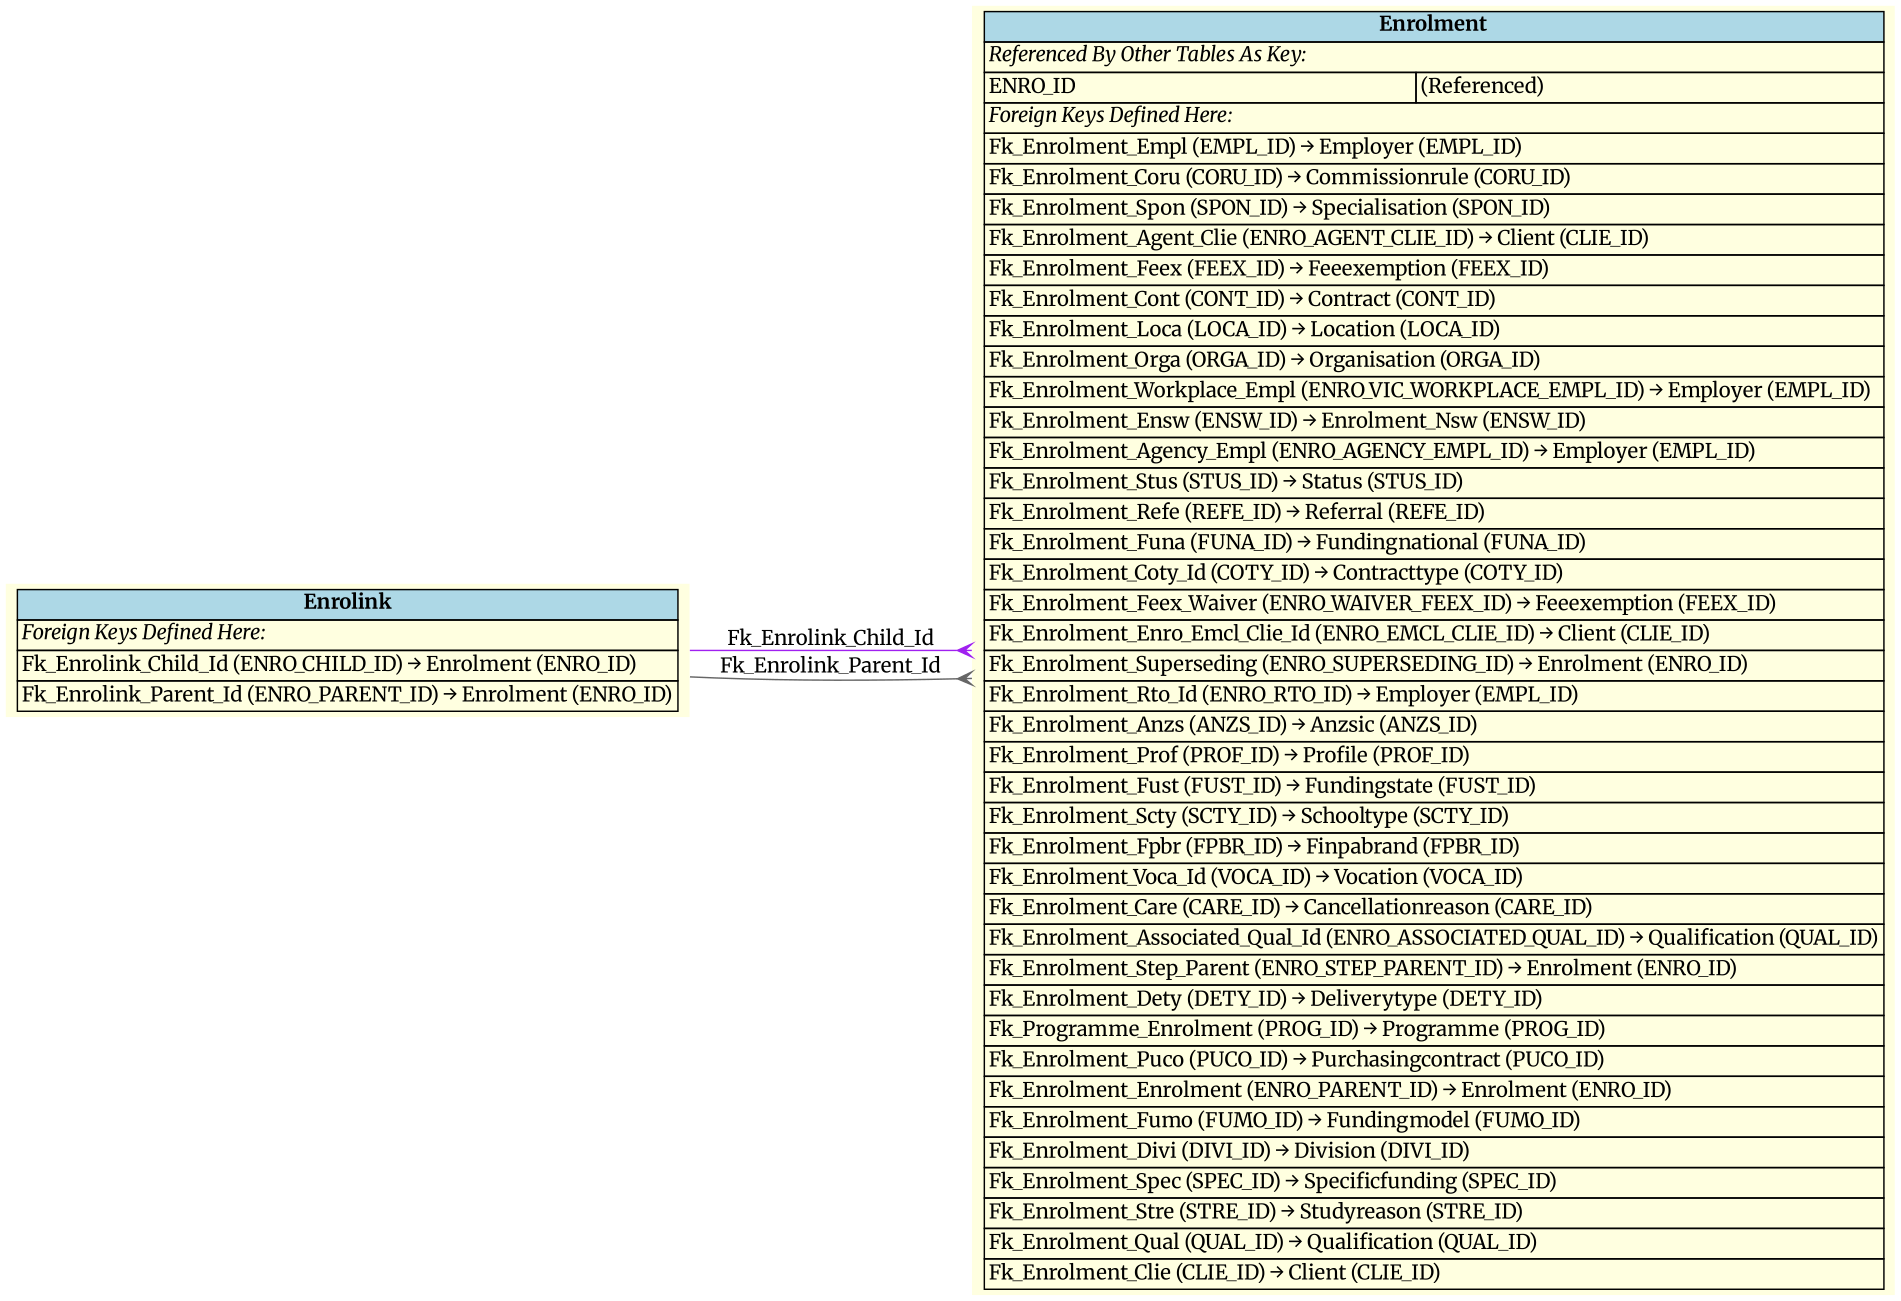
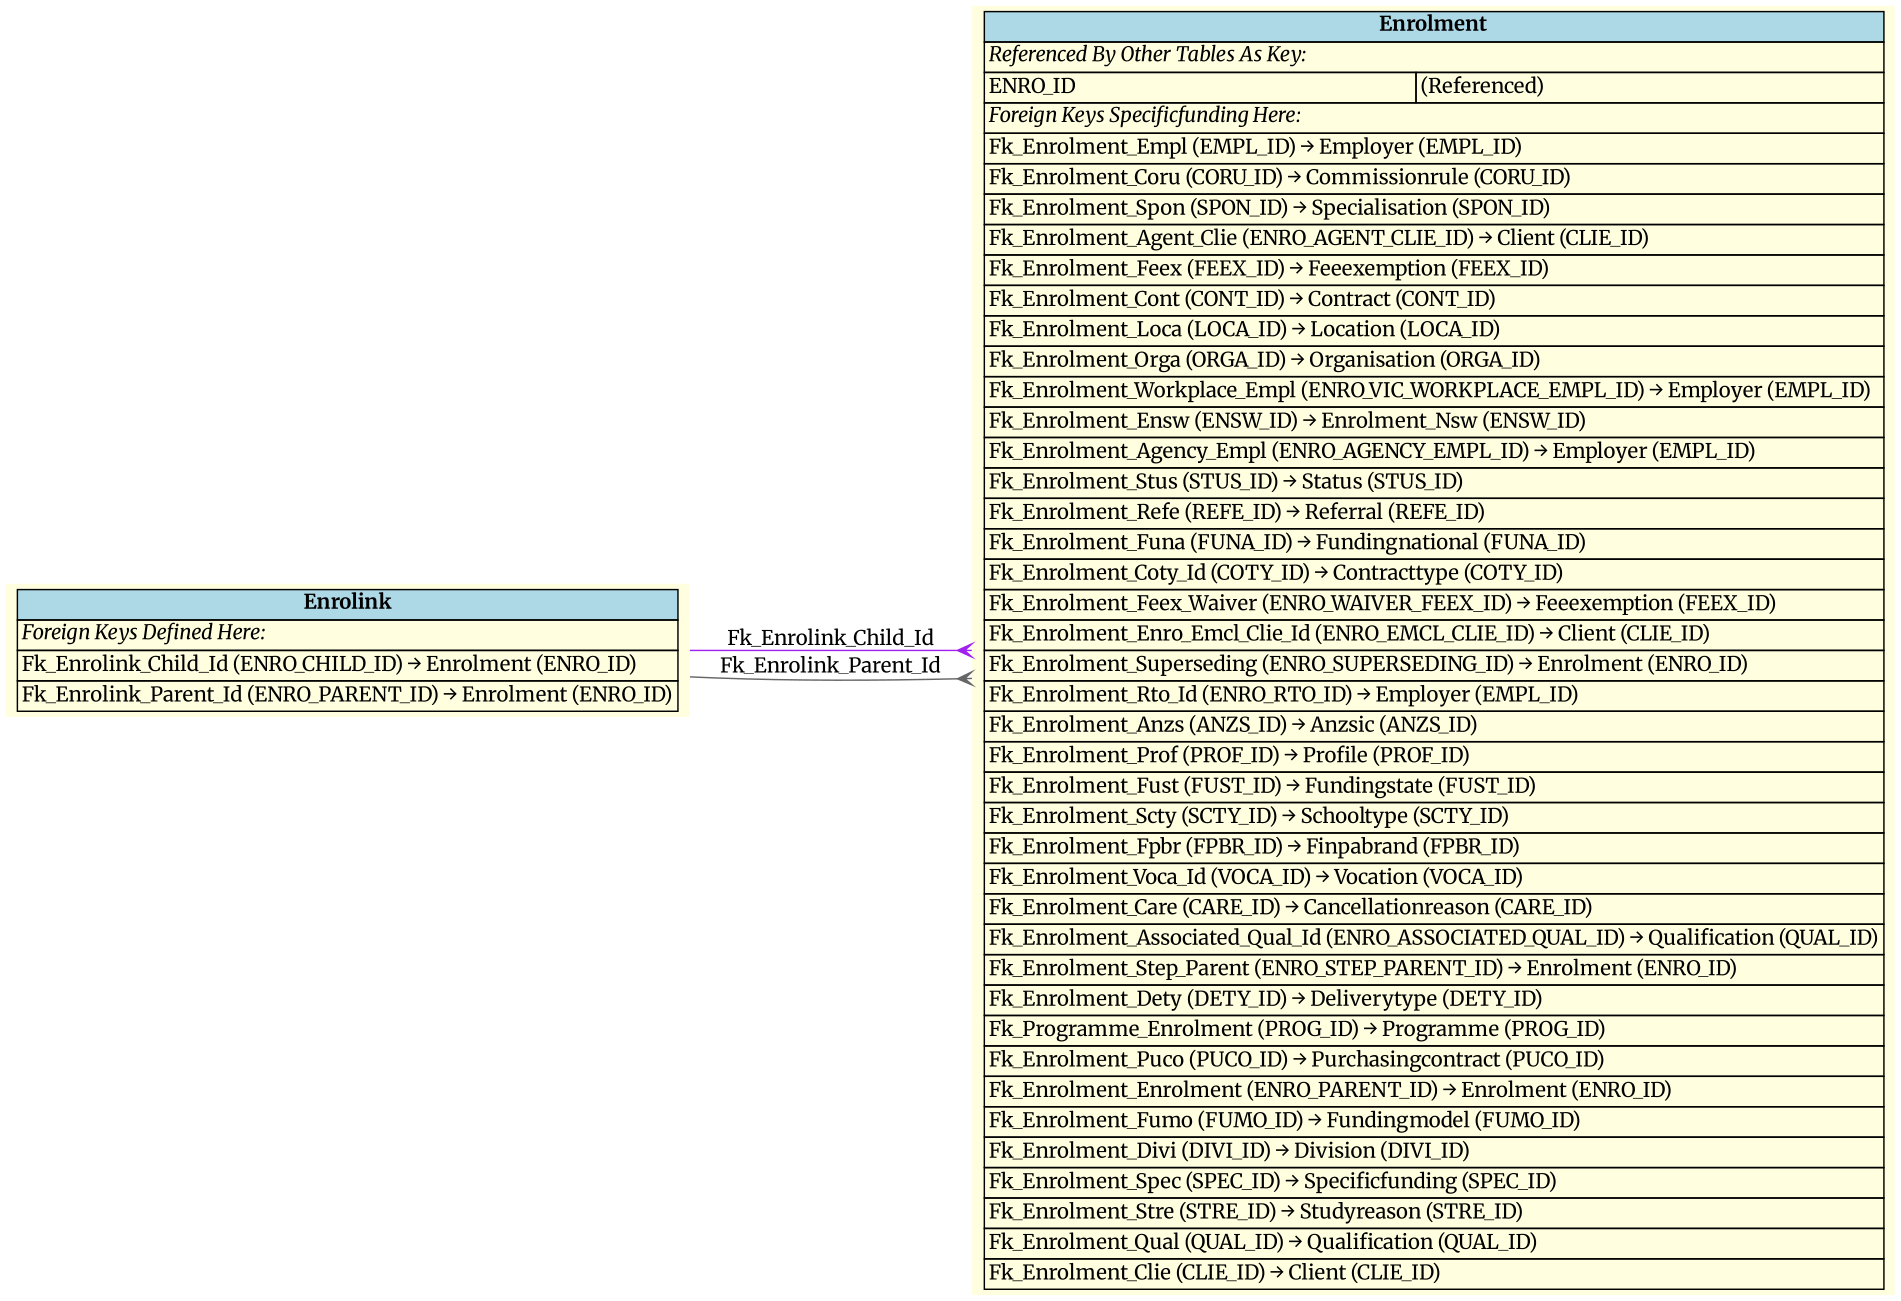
node "Enrolment": text "Foreign Keys Defined Here:" -> "Foreign Keys Specificfunding Here:"
